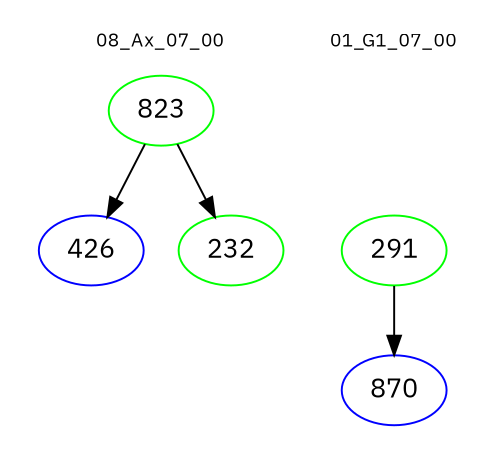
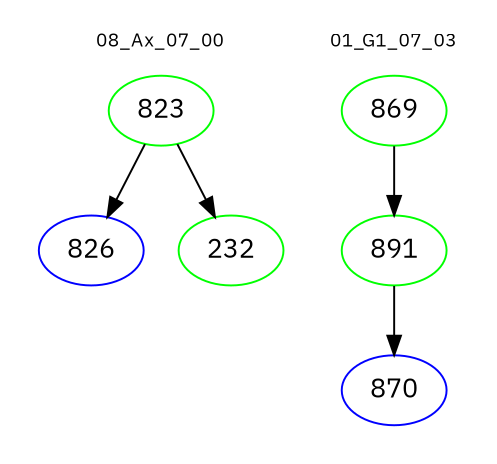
cluster "01_G1_07_00": label "01_G1_07_00" -> "01_G1_07_03"
node "869": added
node "426": label "426" -> "826"
node "291": label "291" -> "891"
